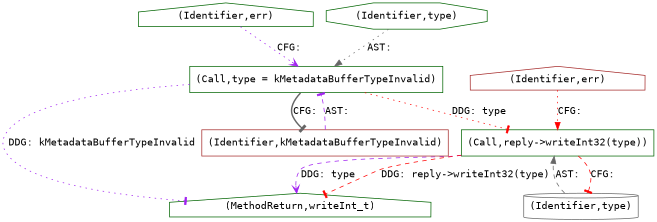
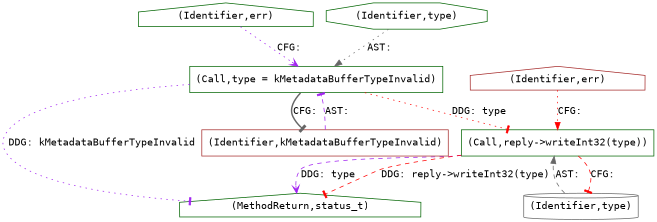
node "(MethodReturn,writeInt_t)": label "(MethodReturn,writeInt_t)" -> "(MethodReturn,status_t)"
